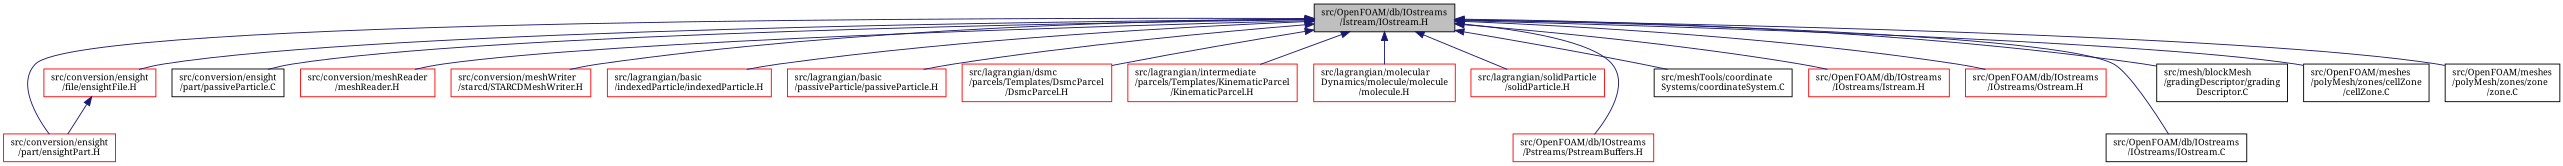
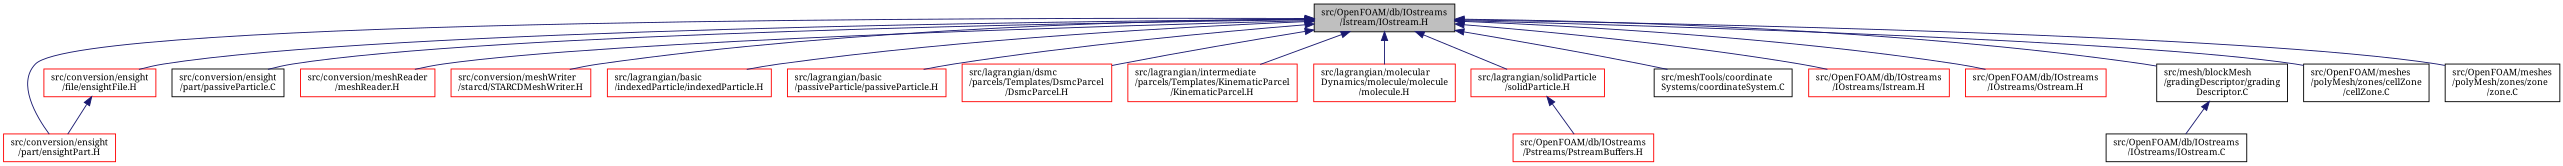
edge "src/OpenFOAM/db/IOstreams /IOstreams/IOstream.C" -> "src/OpenFOAM/db/IOstreams /Istream/IOstream.H": now "src/OpenFOAM/db/IOstreams /IOstreams/IOstream.C" -> "src/mesh/blockMesh /gradingDescriptor/grading Descriptor.C"
edge "src/OpenFOAM/db/IOstreams /Pstreams/PstreamBuffers.H" -> "src/OpenFOAM/db/IOstreams /Istream/IOstream.H": now "src/OpenFOAM/db/IOstreams /Pstreams/PstreamBuffers.H" -> "src/lagrangian/solidParticle /solidParticle.H"
